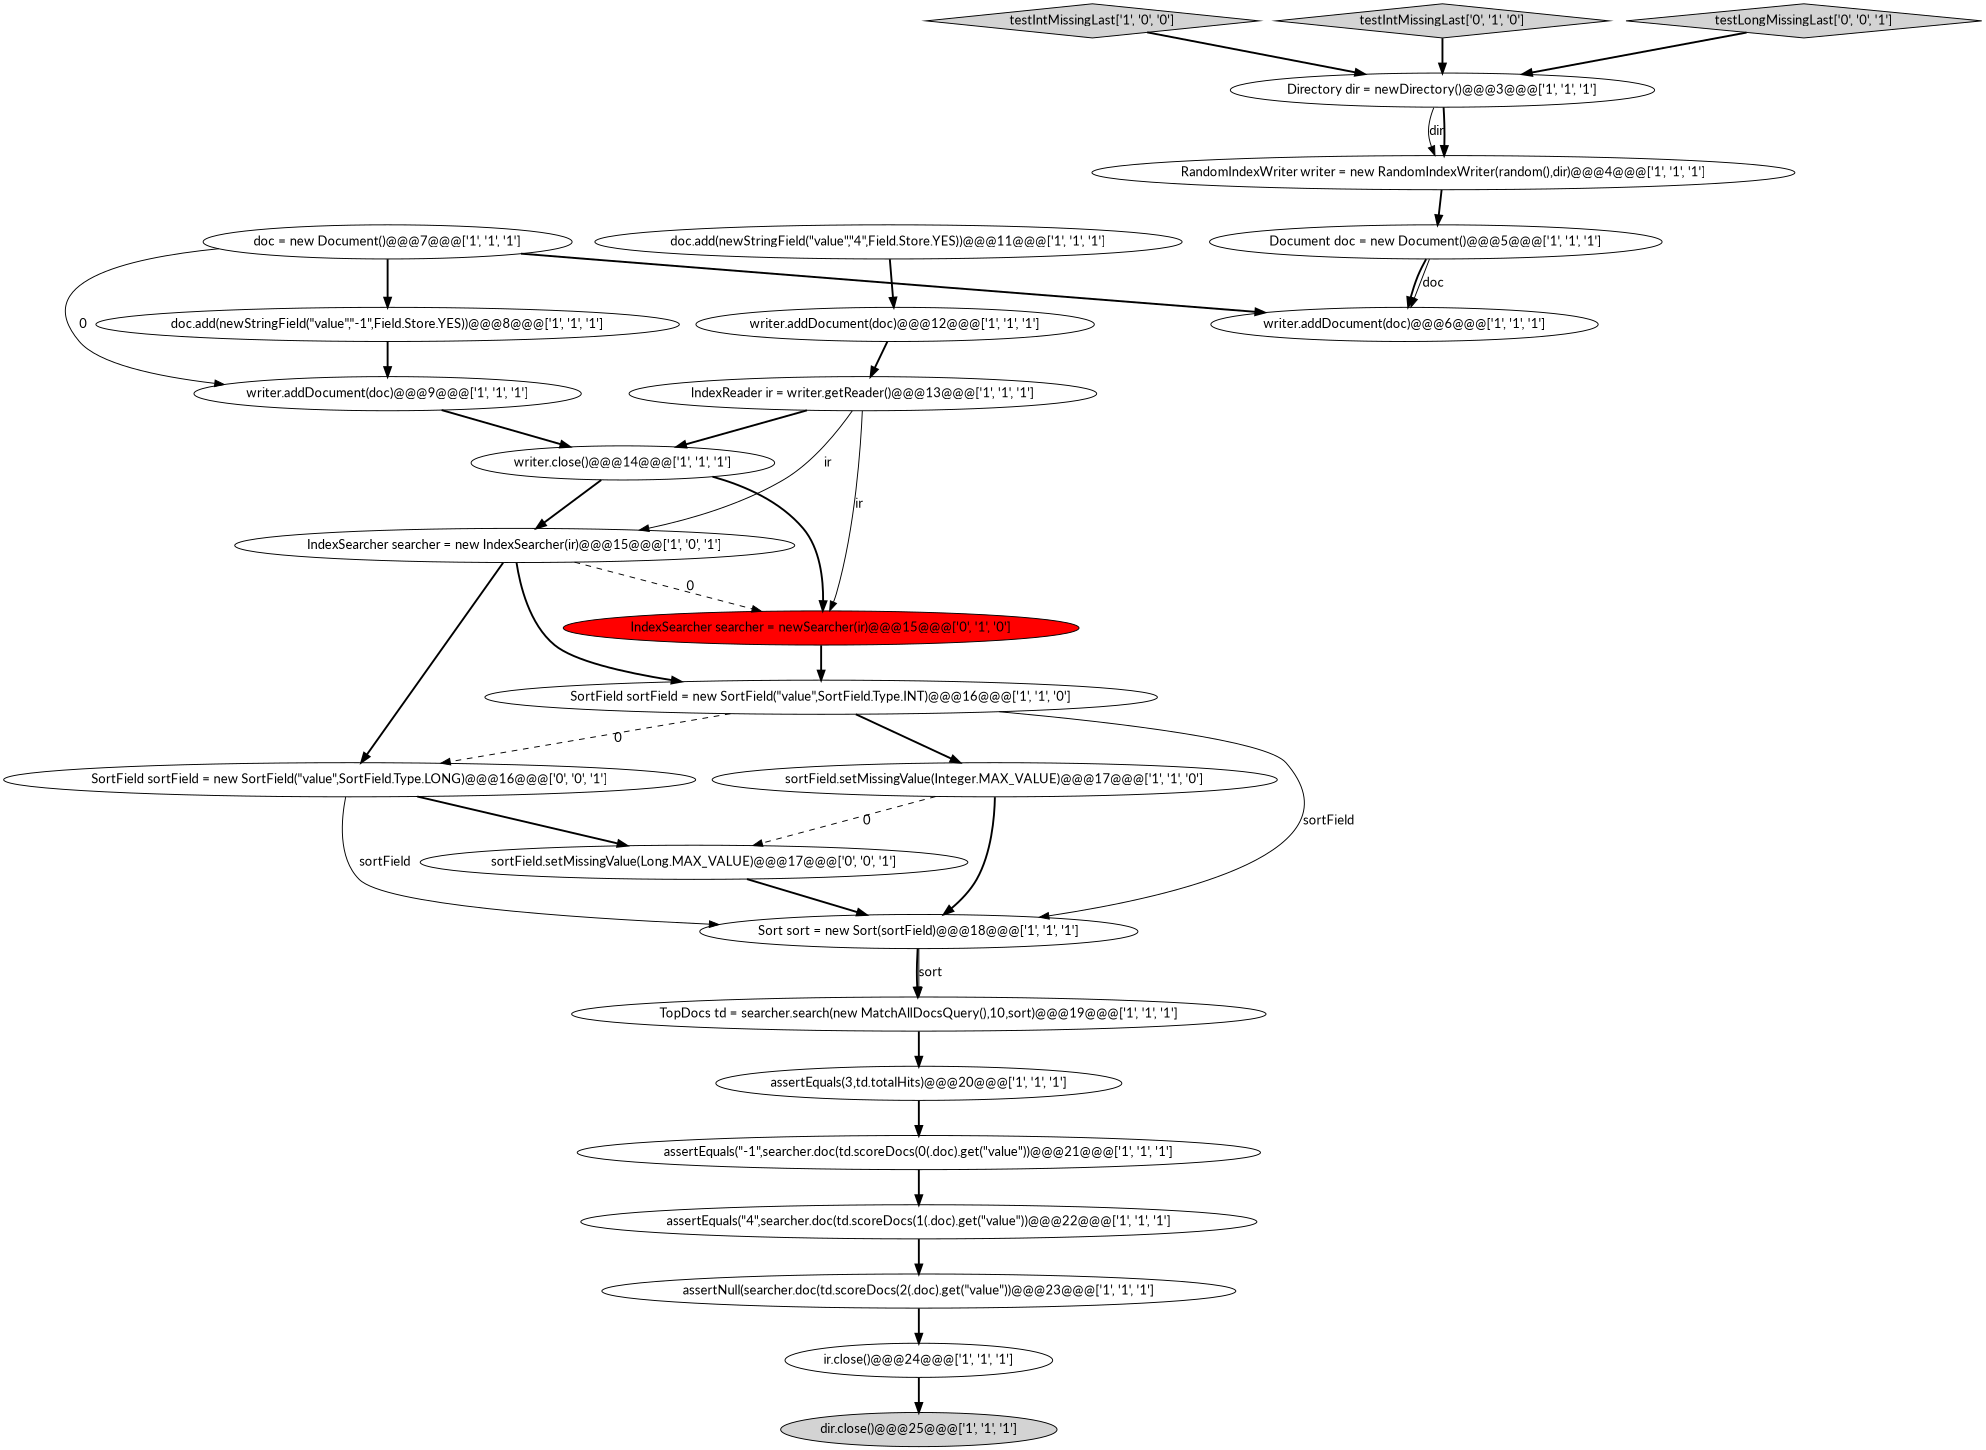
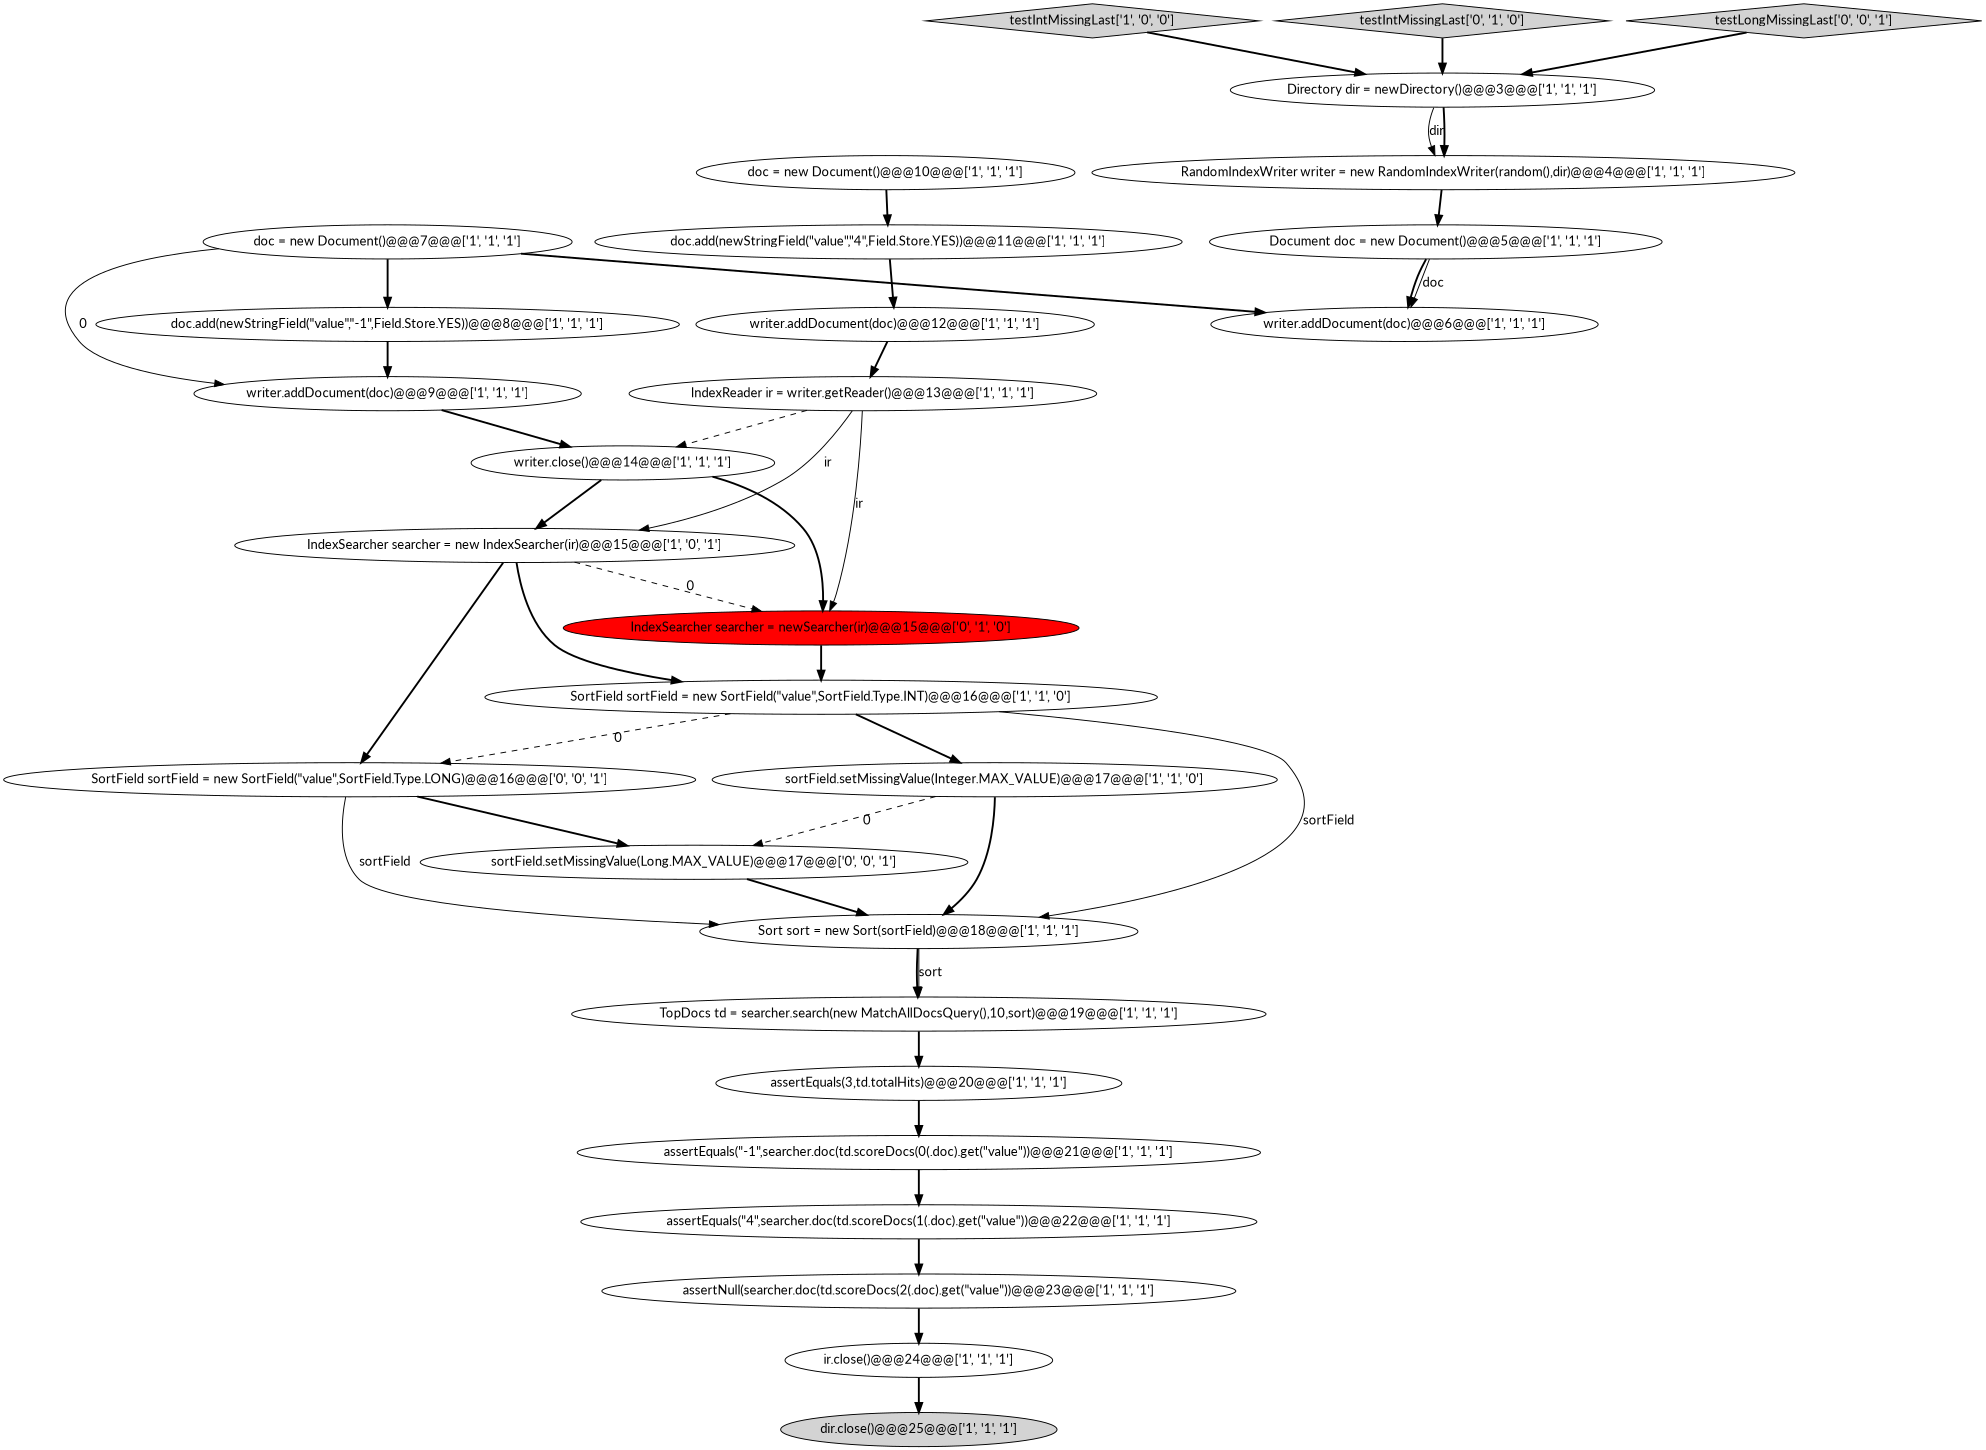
node "doc = new Document()@@@10@@@['1', '1', '1']": added
edge "IndexReader ir = writer.getReader()@@@13@@@['1', '1', '1']" -> "writer.close()@@@14@@@['1', '1', '1']": style bold -> dashed
